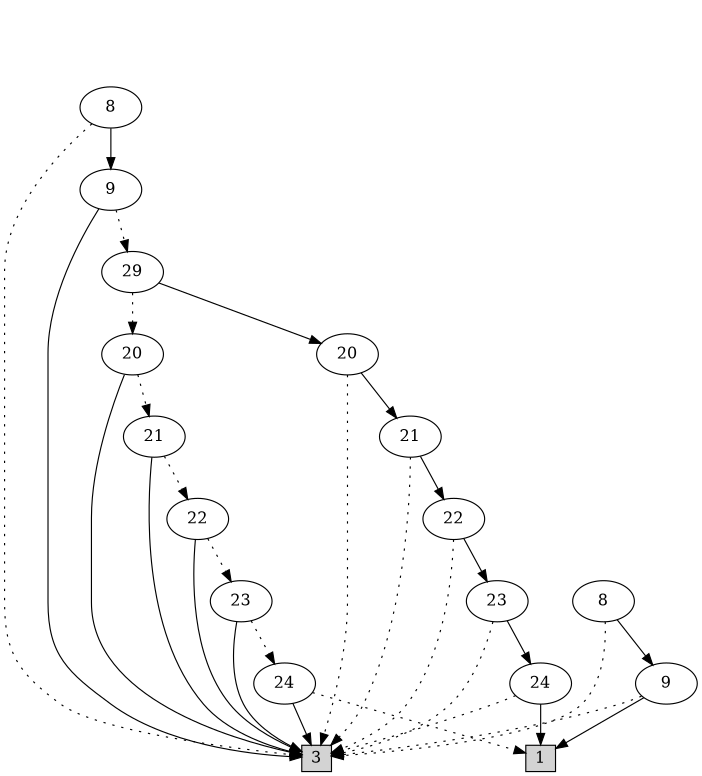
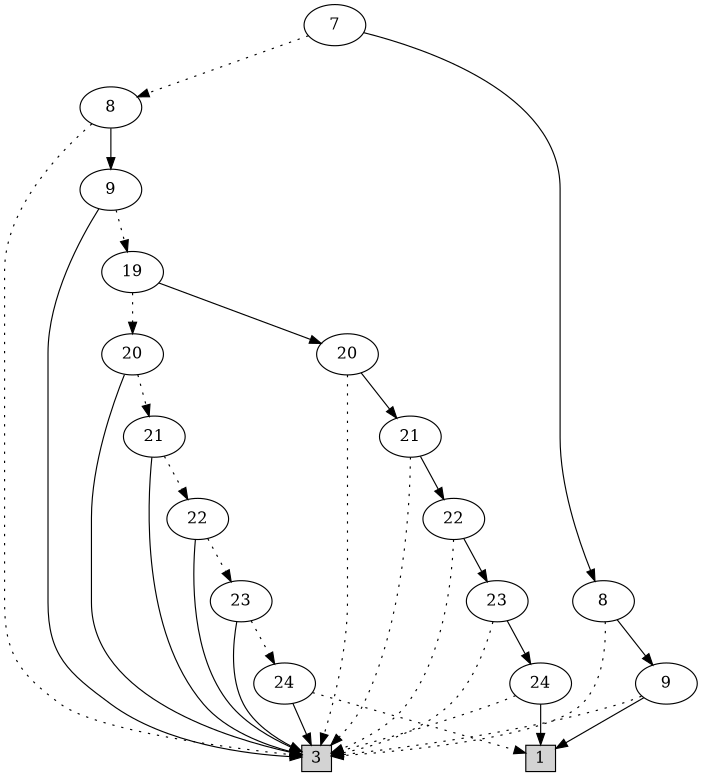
node "7": added
node "29": label "29" -> "19"
